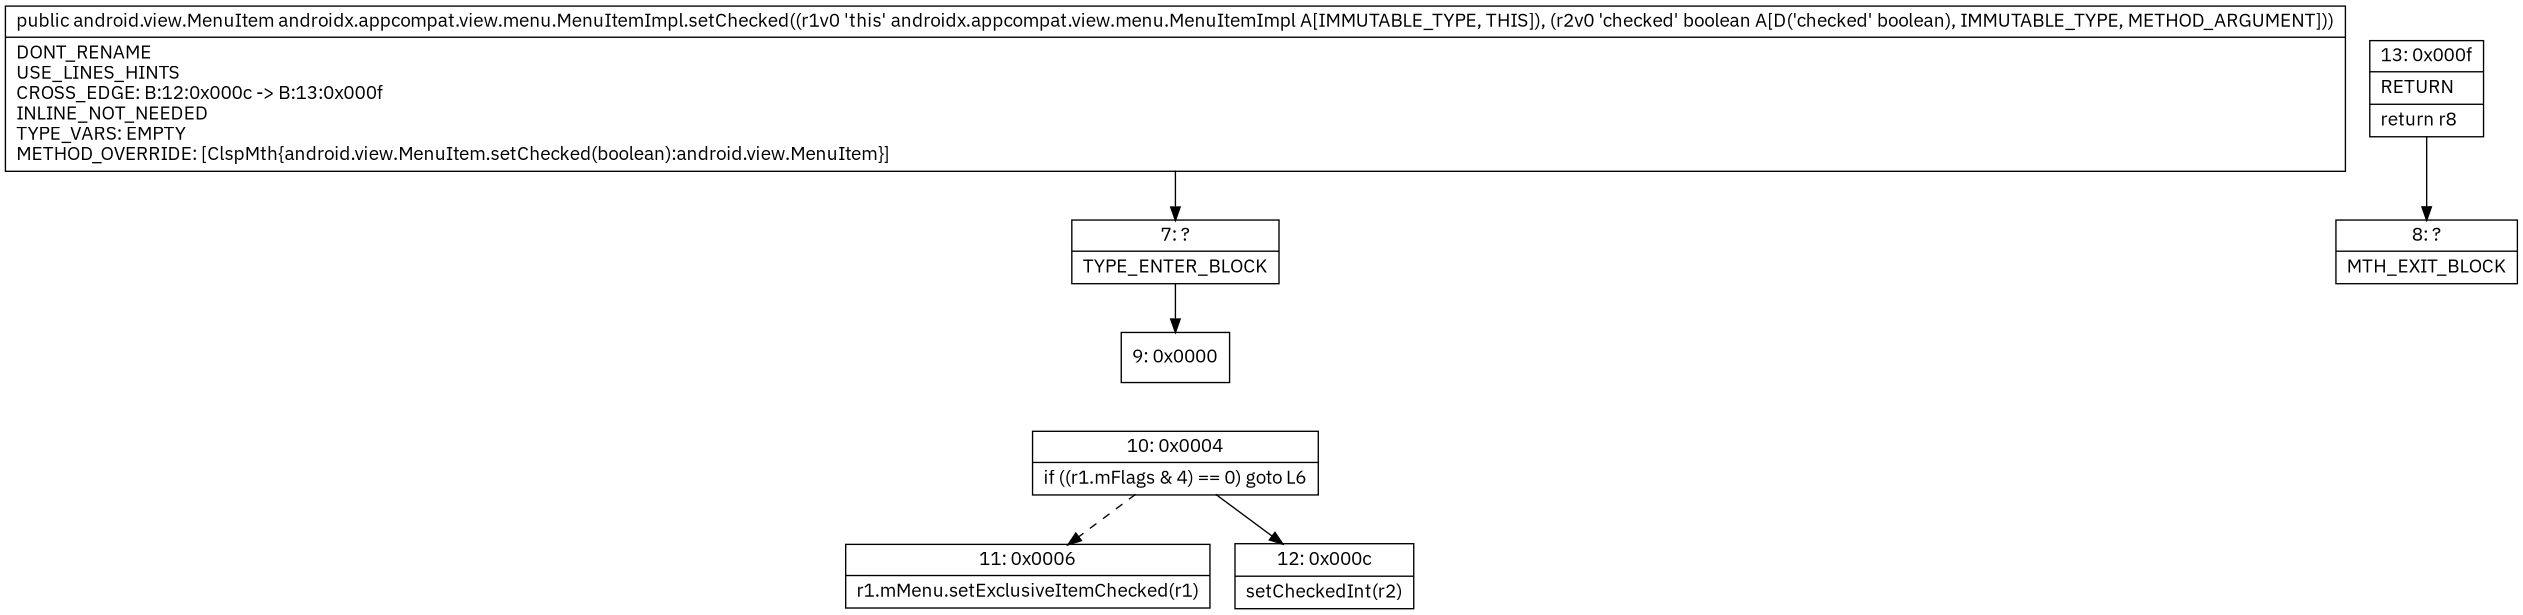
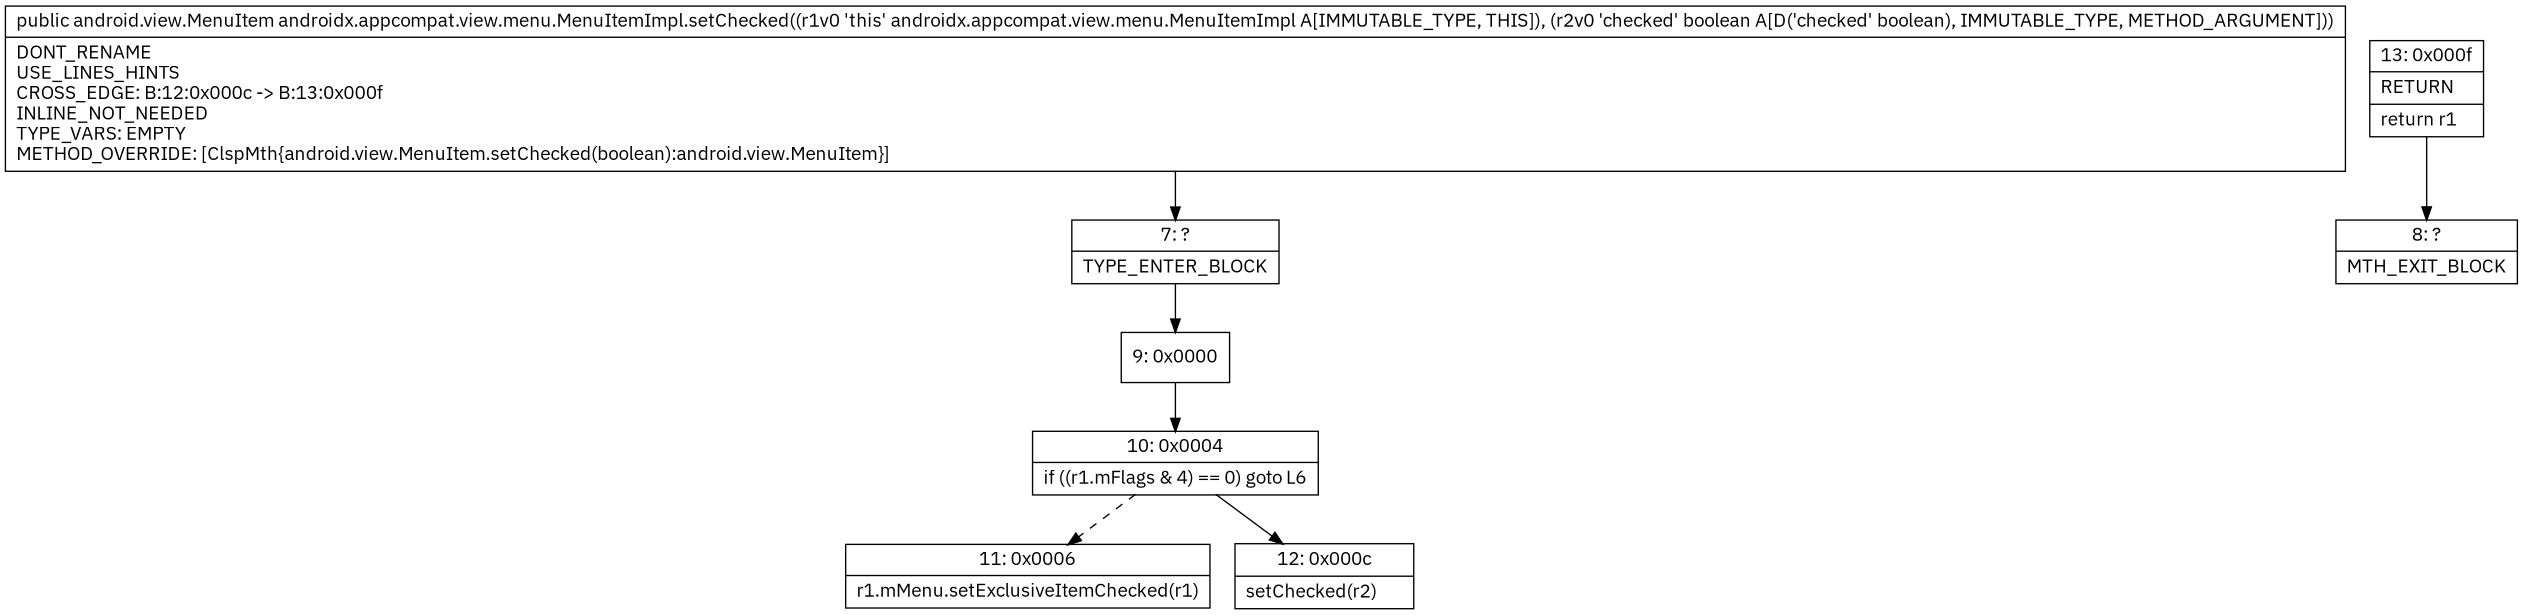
node "13: 0x000f": text "return r8" -> "return r1"
edge "9: 0x0000" -> "10: 0x0004": added
node "12: 0x000c": text "setCheckedInt(r2)" -> "setChecked(r2)"
